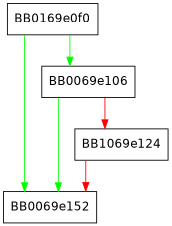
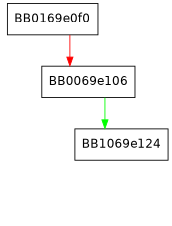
edge "BB0169e0f0" -> "BB0069e106": color green -> red
edge "BB0069e106" -> "BB1069e124": color red -> green
node "BB0069e152": removed
